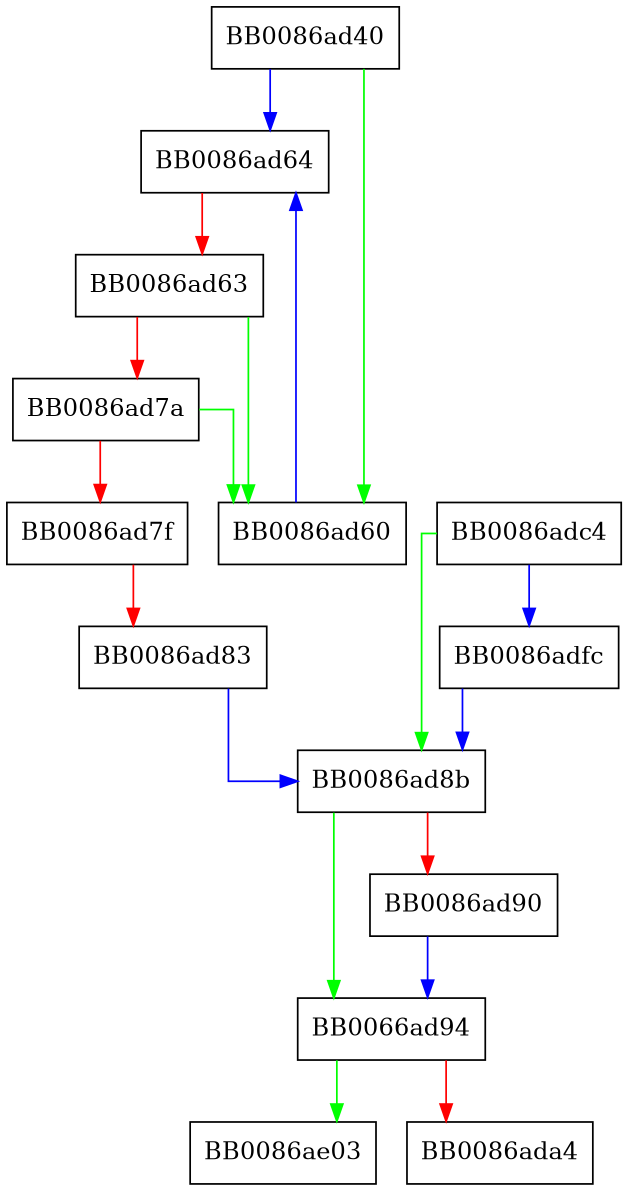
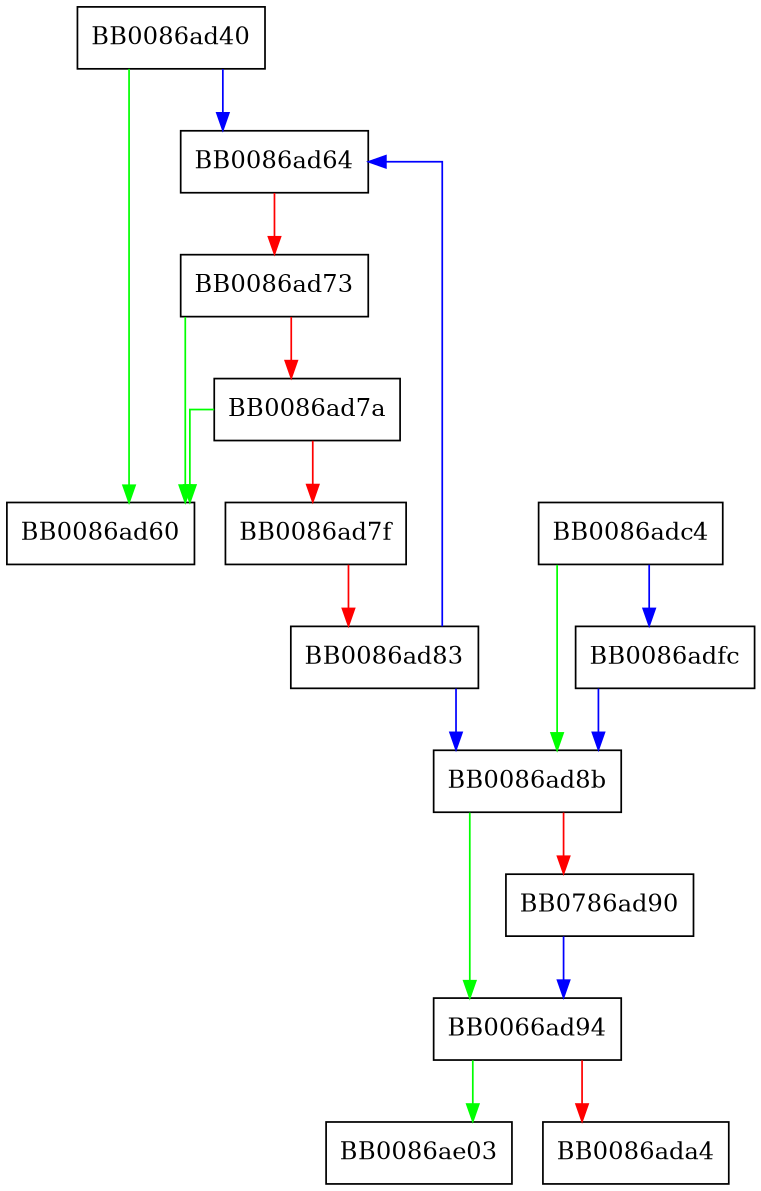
node "BB0086ad63": label "BB0086ad63" -> "BB0086ad73"
edge "BB0086ad60" -> "BB0086ad64": now "BB0086ad83" -> "BB0086ad64"
node "BB0086ad90": label "BB0086ad90" -> "BB0786ad90"
